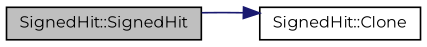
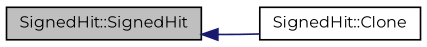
edge "SignedHit::SignedHit" -> "SignedHit::Clone": reversed
